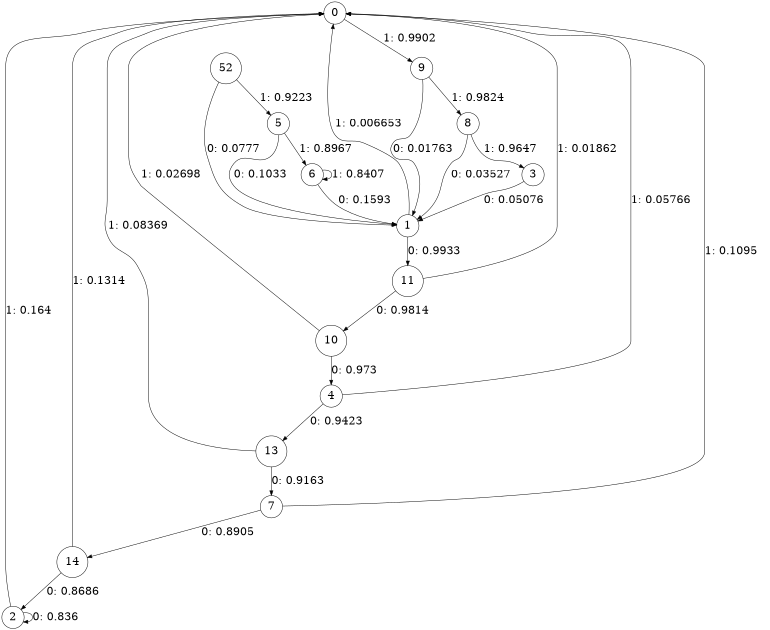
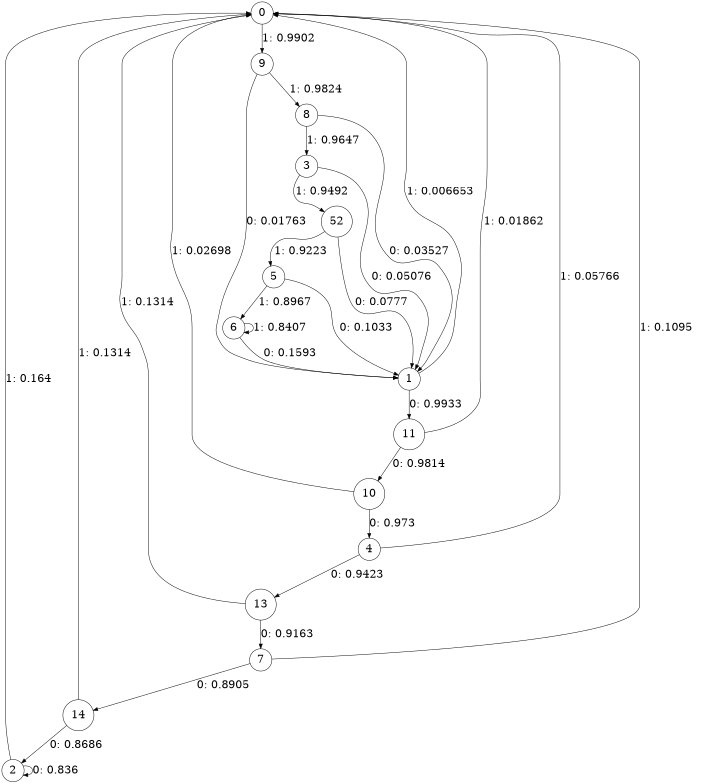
edge "3" -> "52": added, label "1: 0.9492"
edge "13" -> "0": label "1: 0.08369  " -> "1: 0.1314   "
